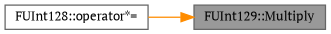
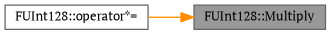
node "FUInt129::Multiply": label "FUInt129::Multiply" -> "FUInt128::Multiply"
